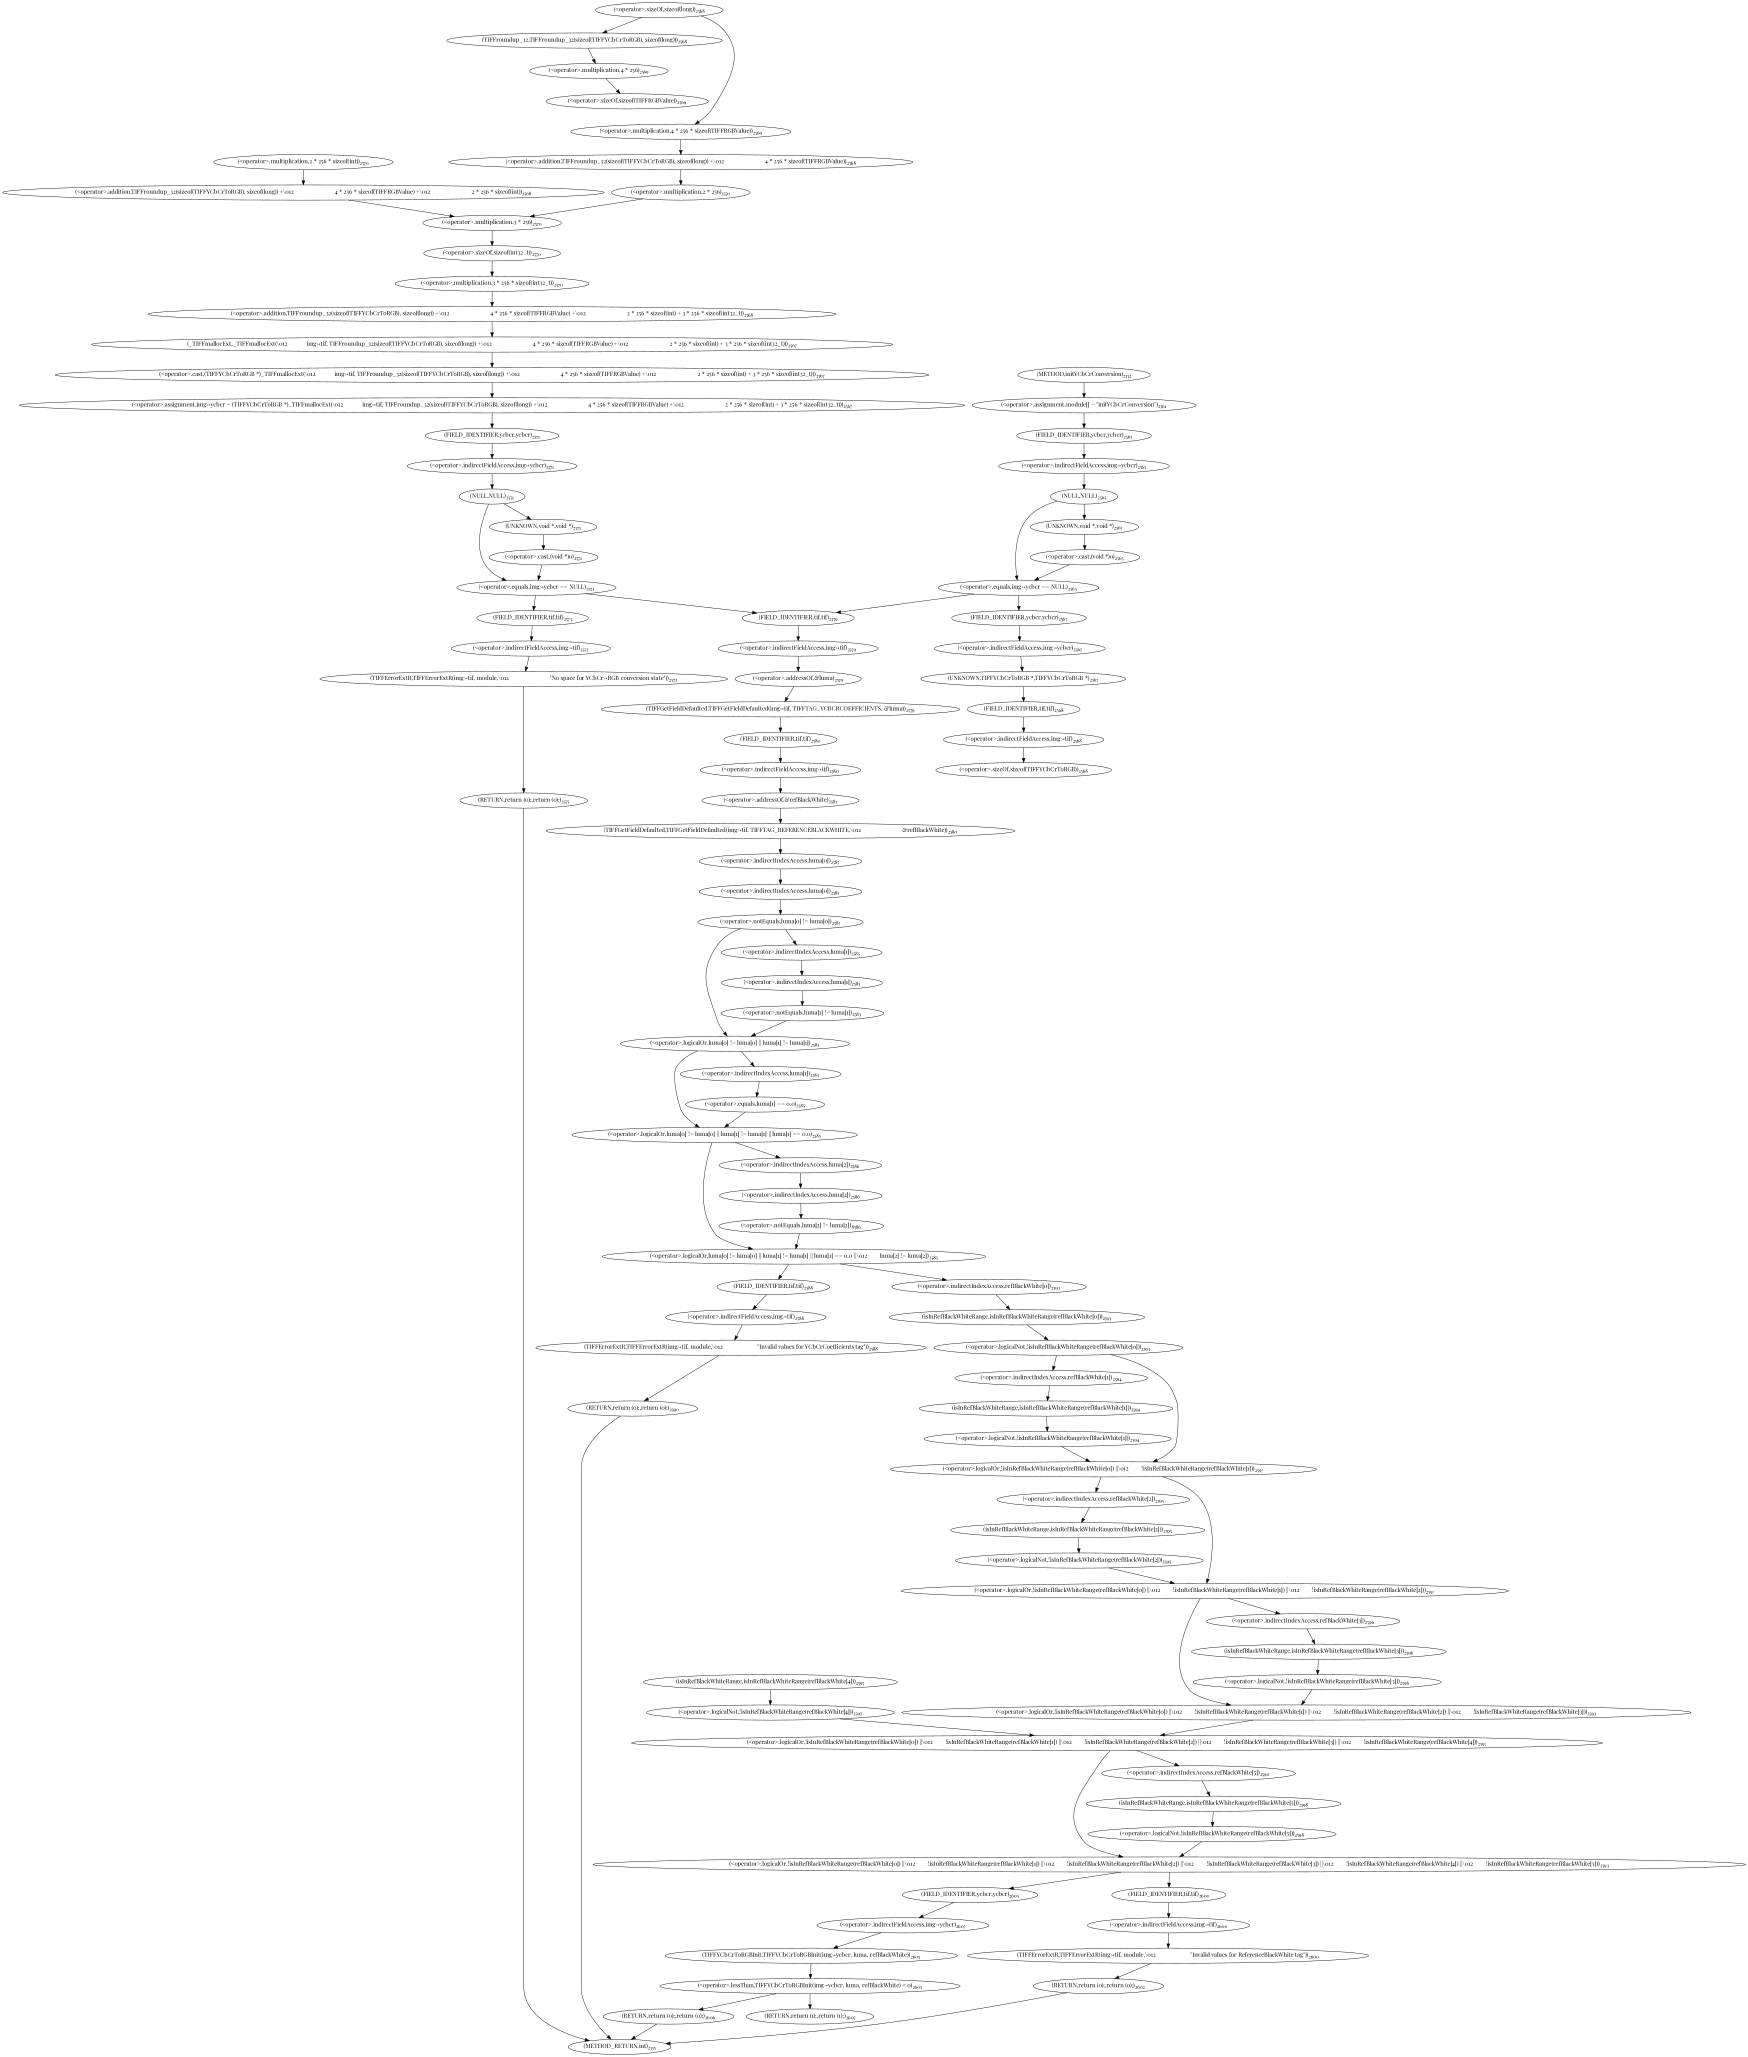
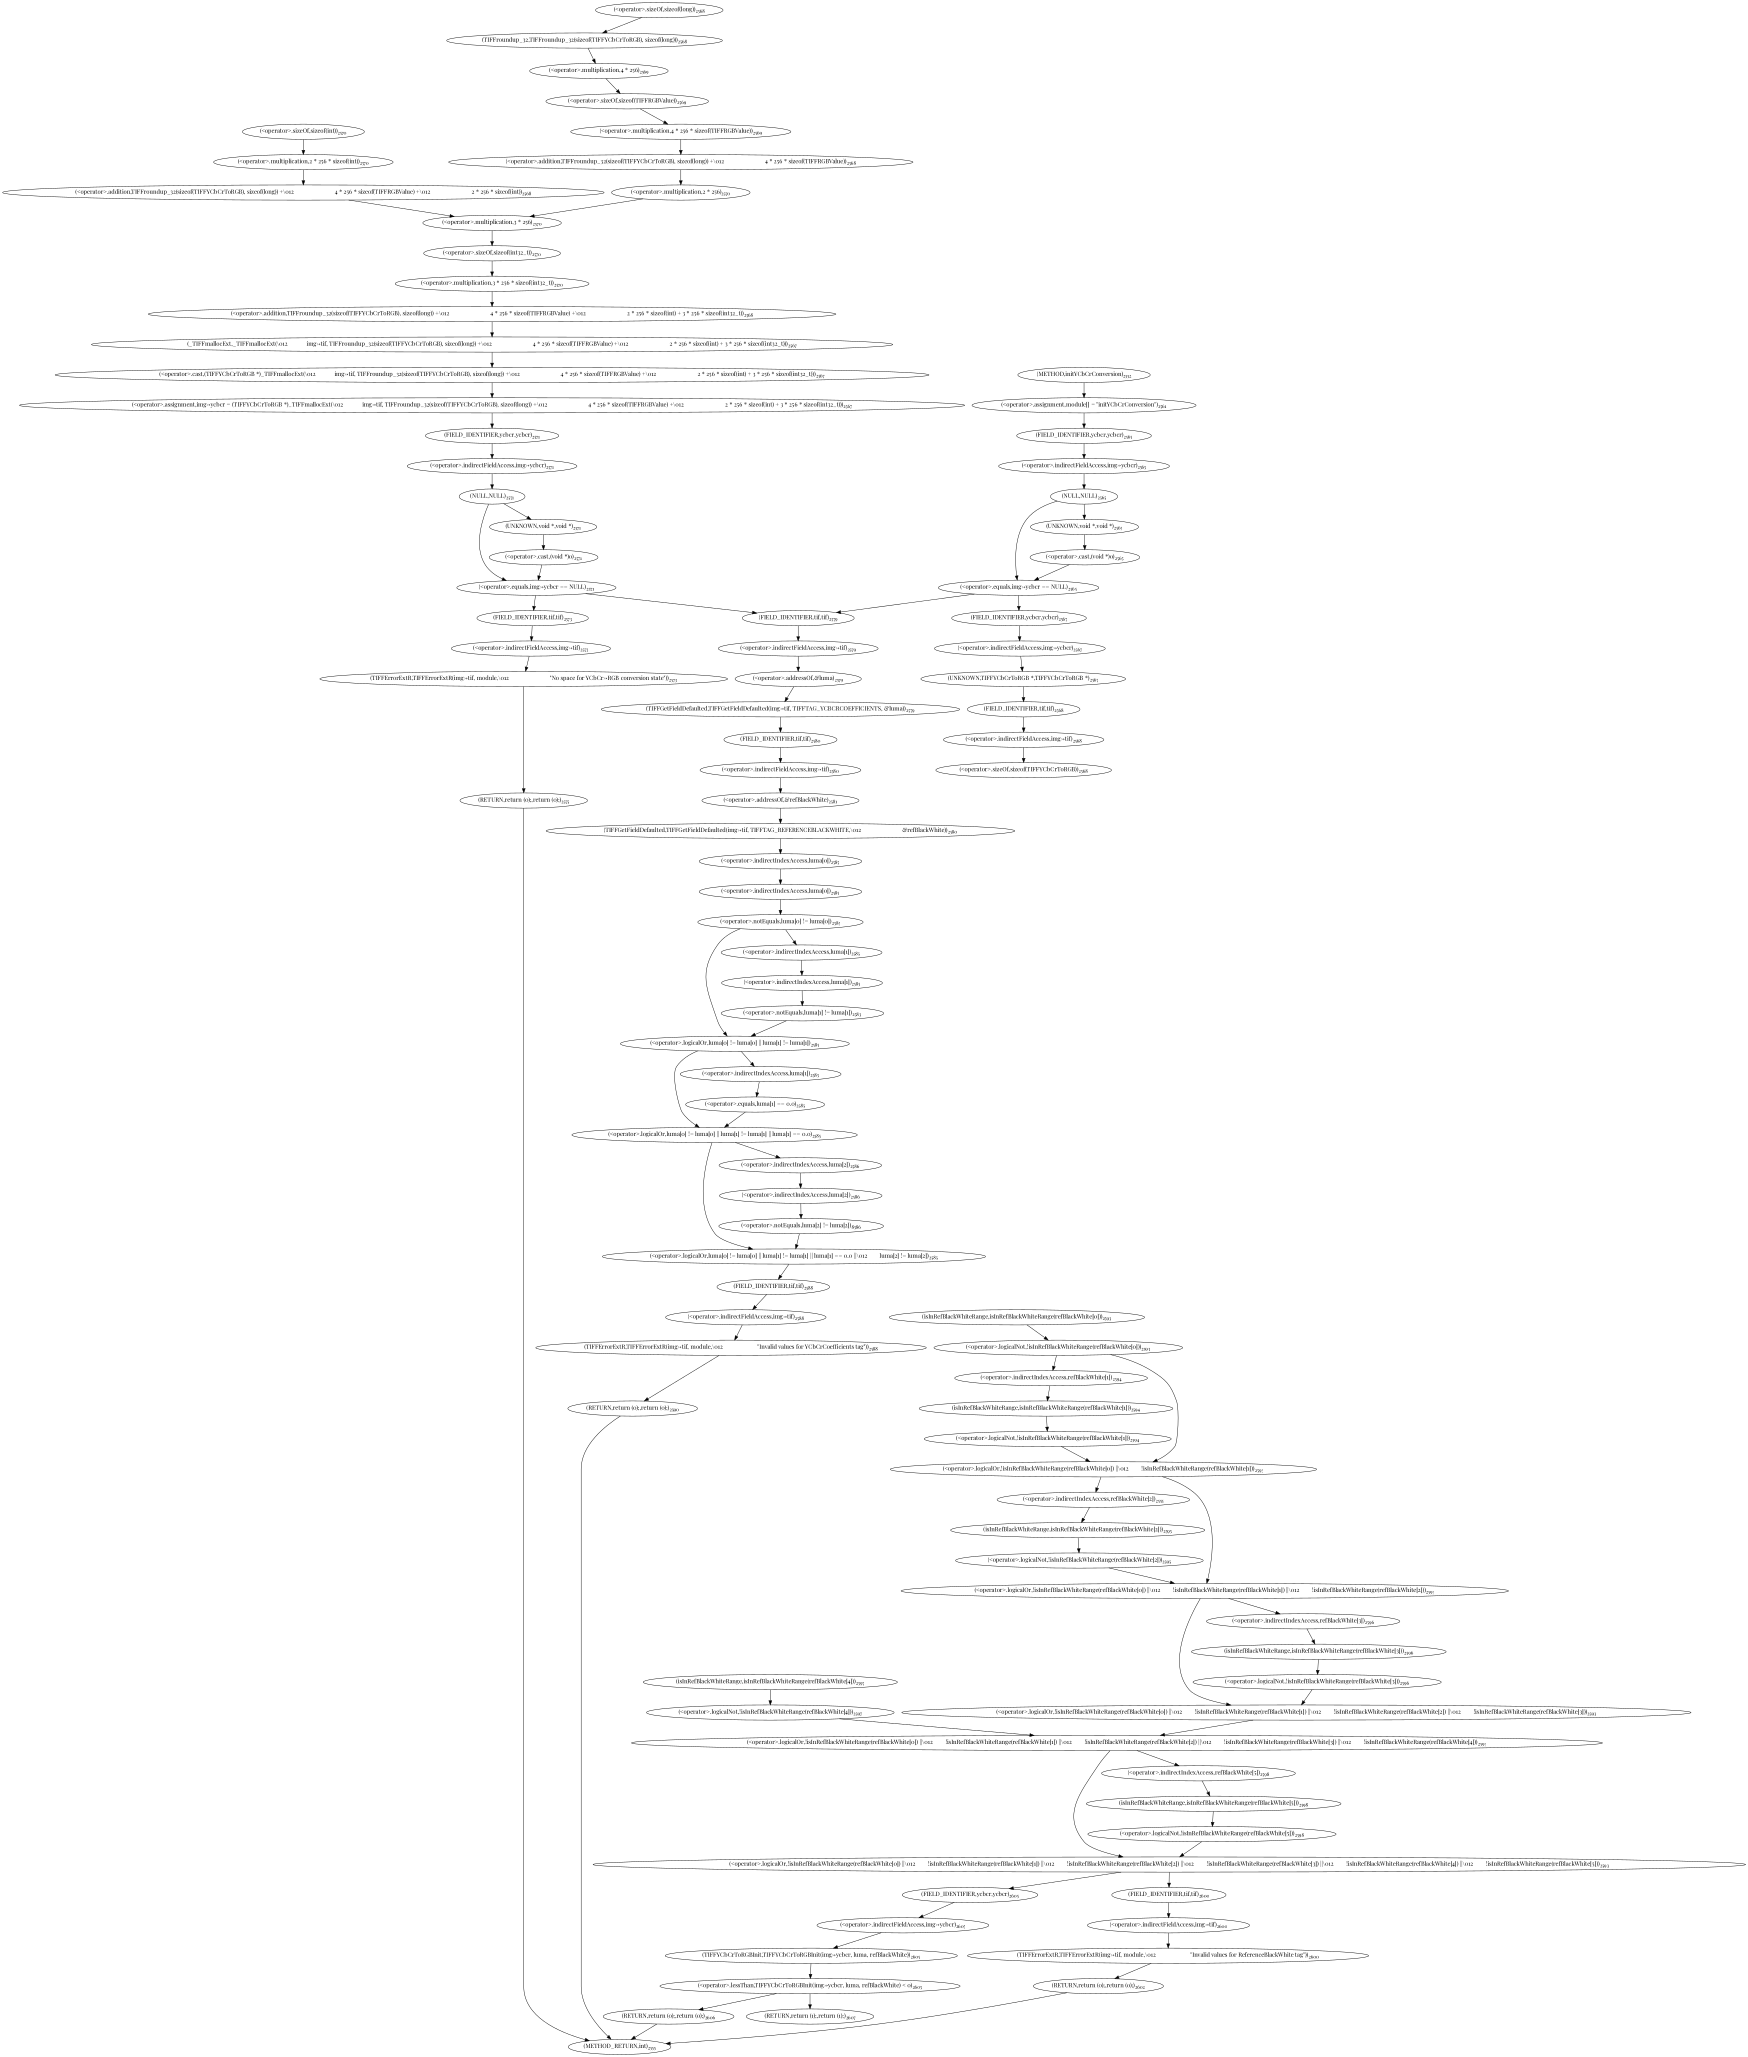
edge "(<operator>.sizeOf,sizeof(long))" -> "(<operator>.multiplication,4 * 256 * sizeof(TIFFRGBValue))": now "(<operator>.sizeOf,sizeof(TIFFRGBValue))" -> "(<operator>.multiplication,4 * 256 * sizeof(TIFFRGBValue))"
node "(<operator>.sizeOf,sizeof(int))": added
node "(<operator>.indirectIndexAccess,refBlackWhite[0])": removed
node "(<operator>.indirectIndexAccess,refBlackWhite[2])": text "2595" -> "2555"
node "(<operator>.indirectIndexAccess,refBlackWhite[5])": text "2590" -> "2598"
